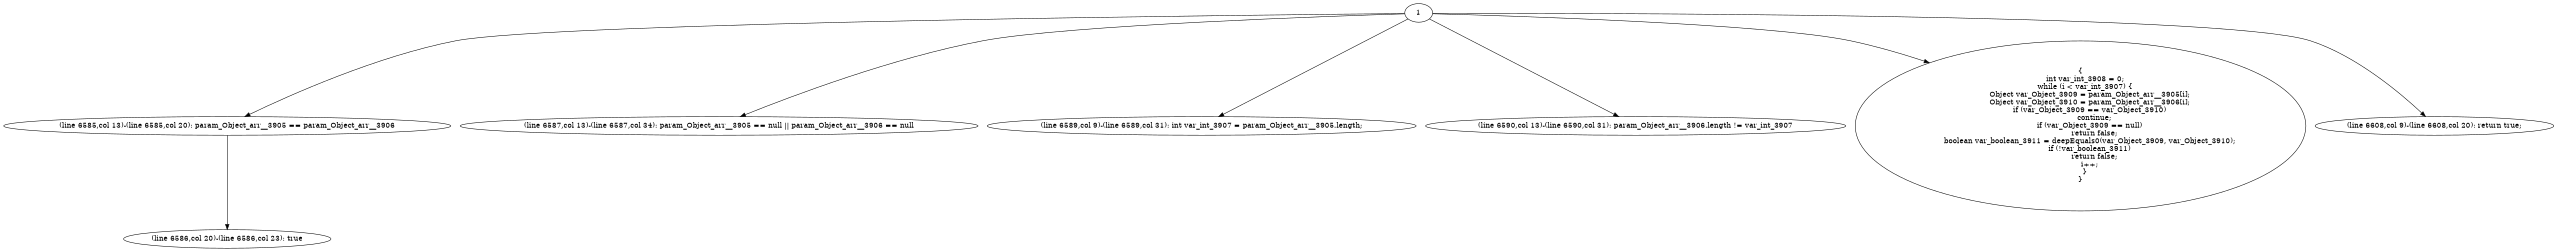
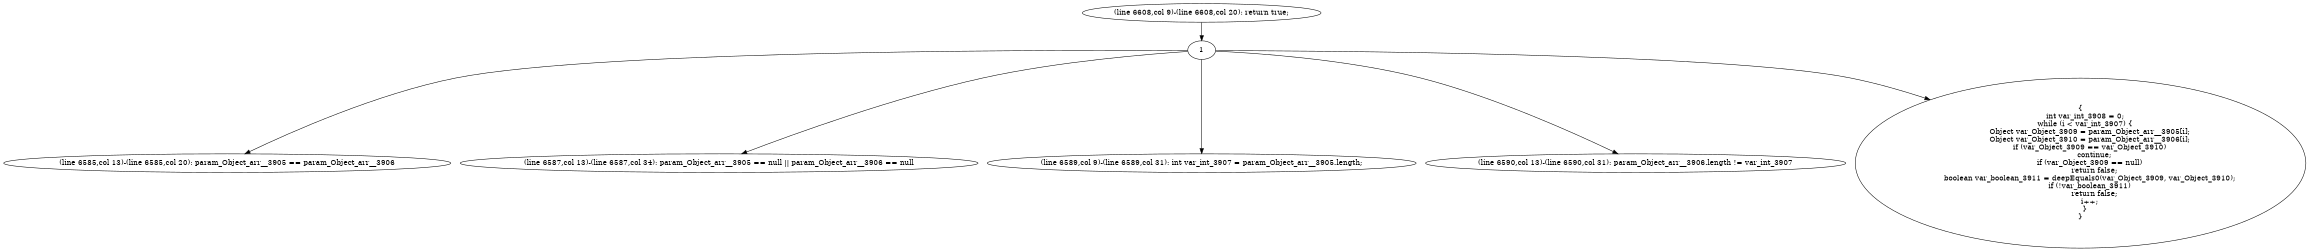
edge "1" -> "(line 6608,col 9)-(line 6608,col 20): return true;": reversed
node "(line 6586,col 20)-(line 6586,col 23): true": removed
